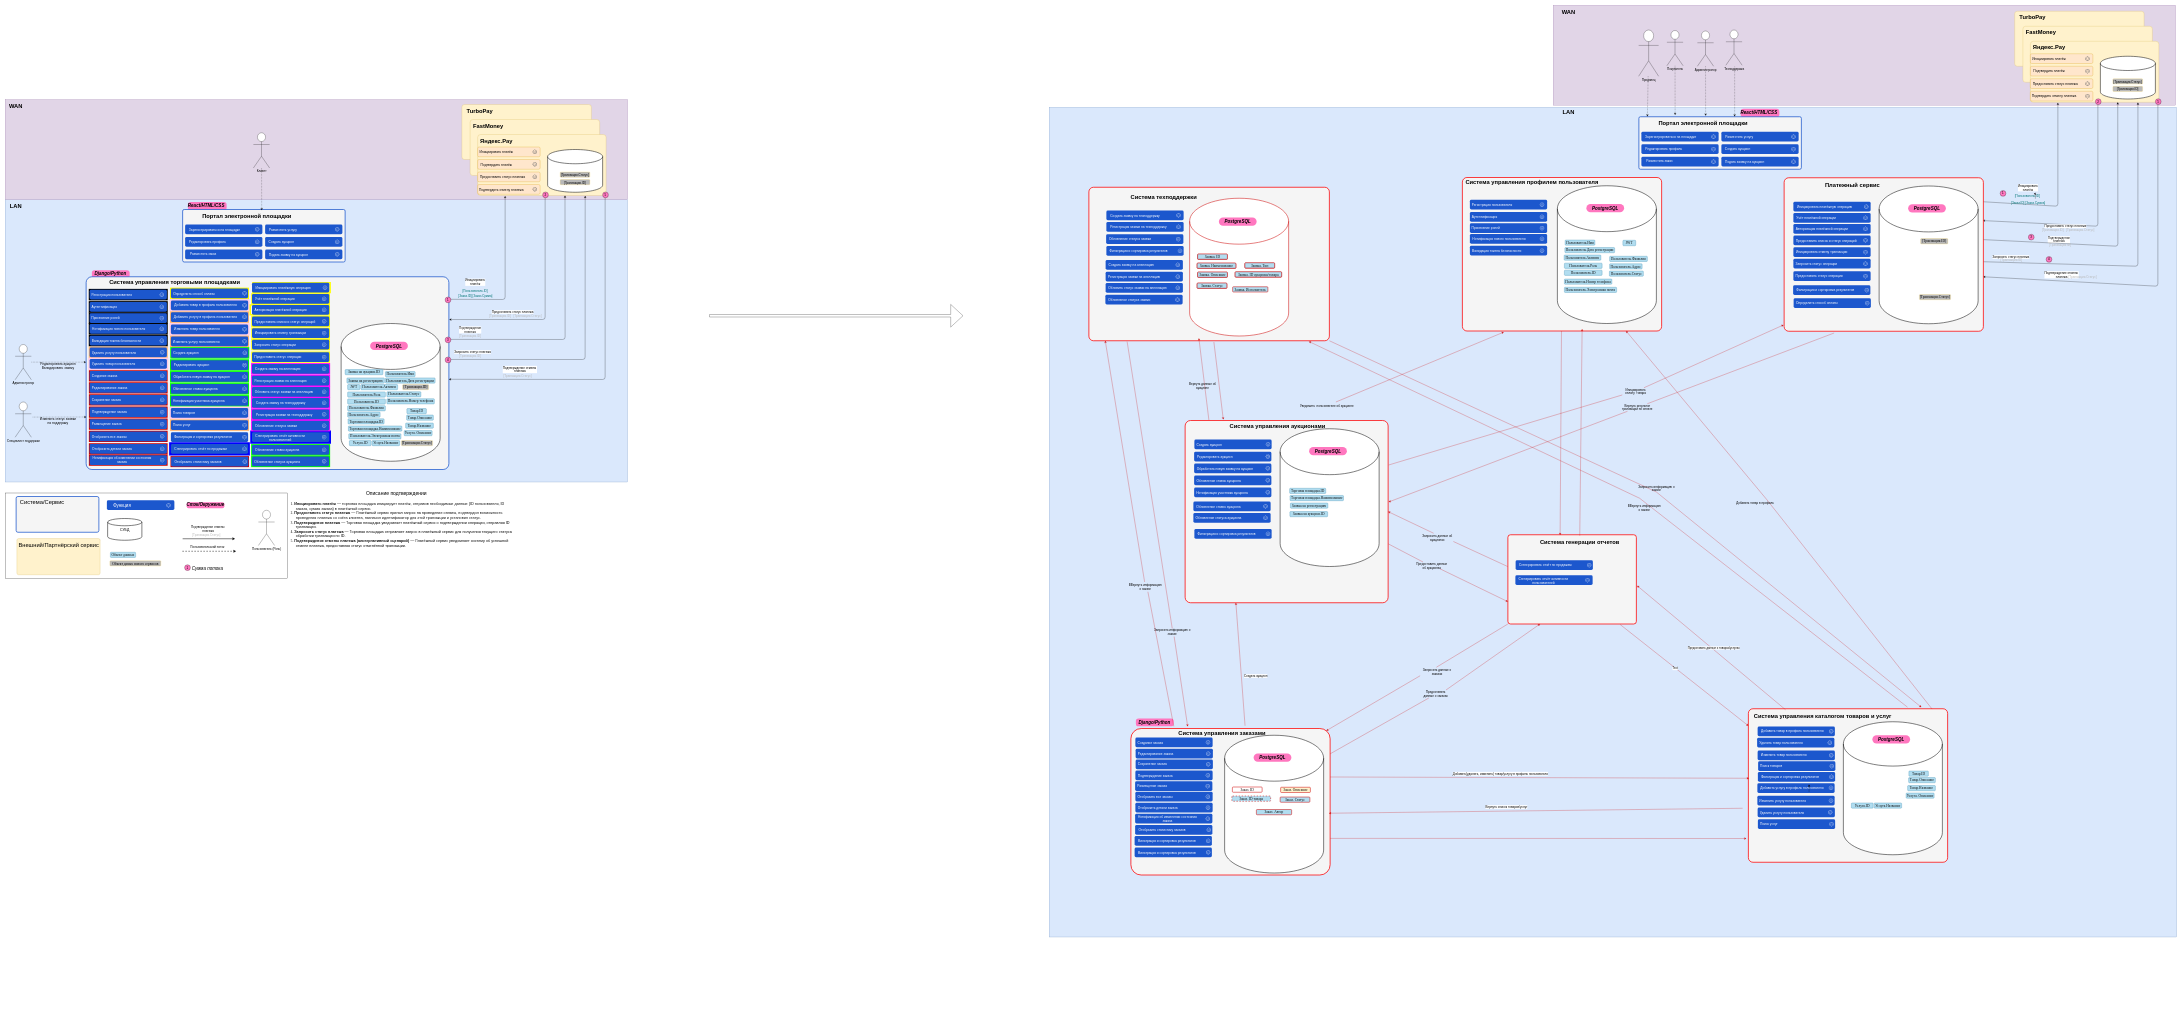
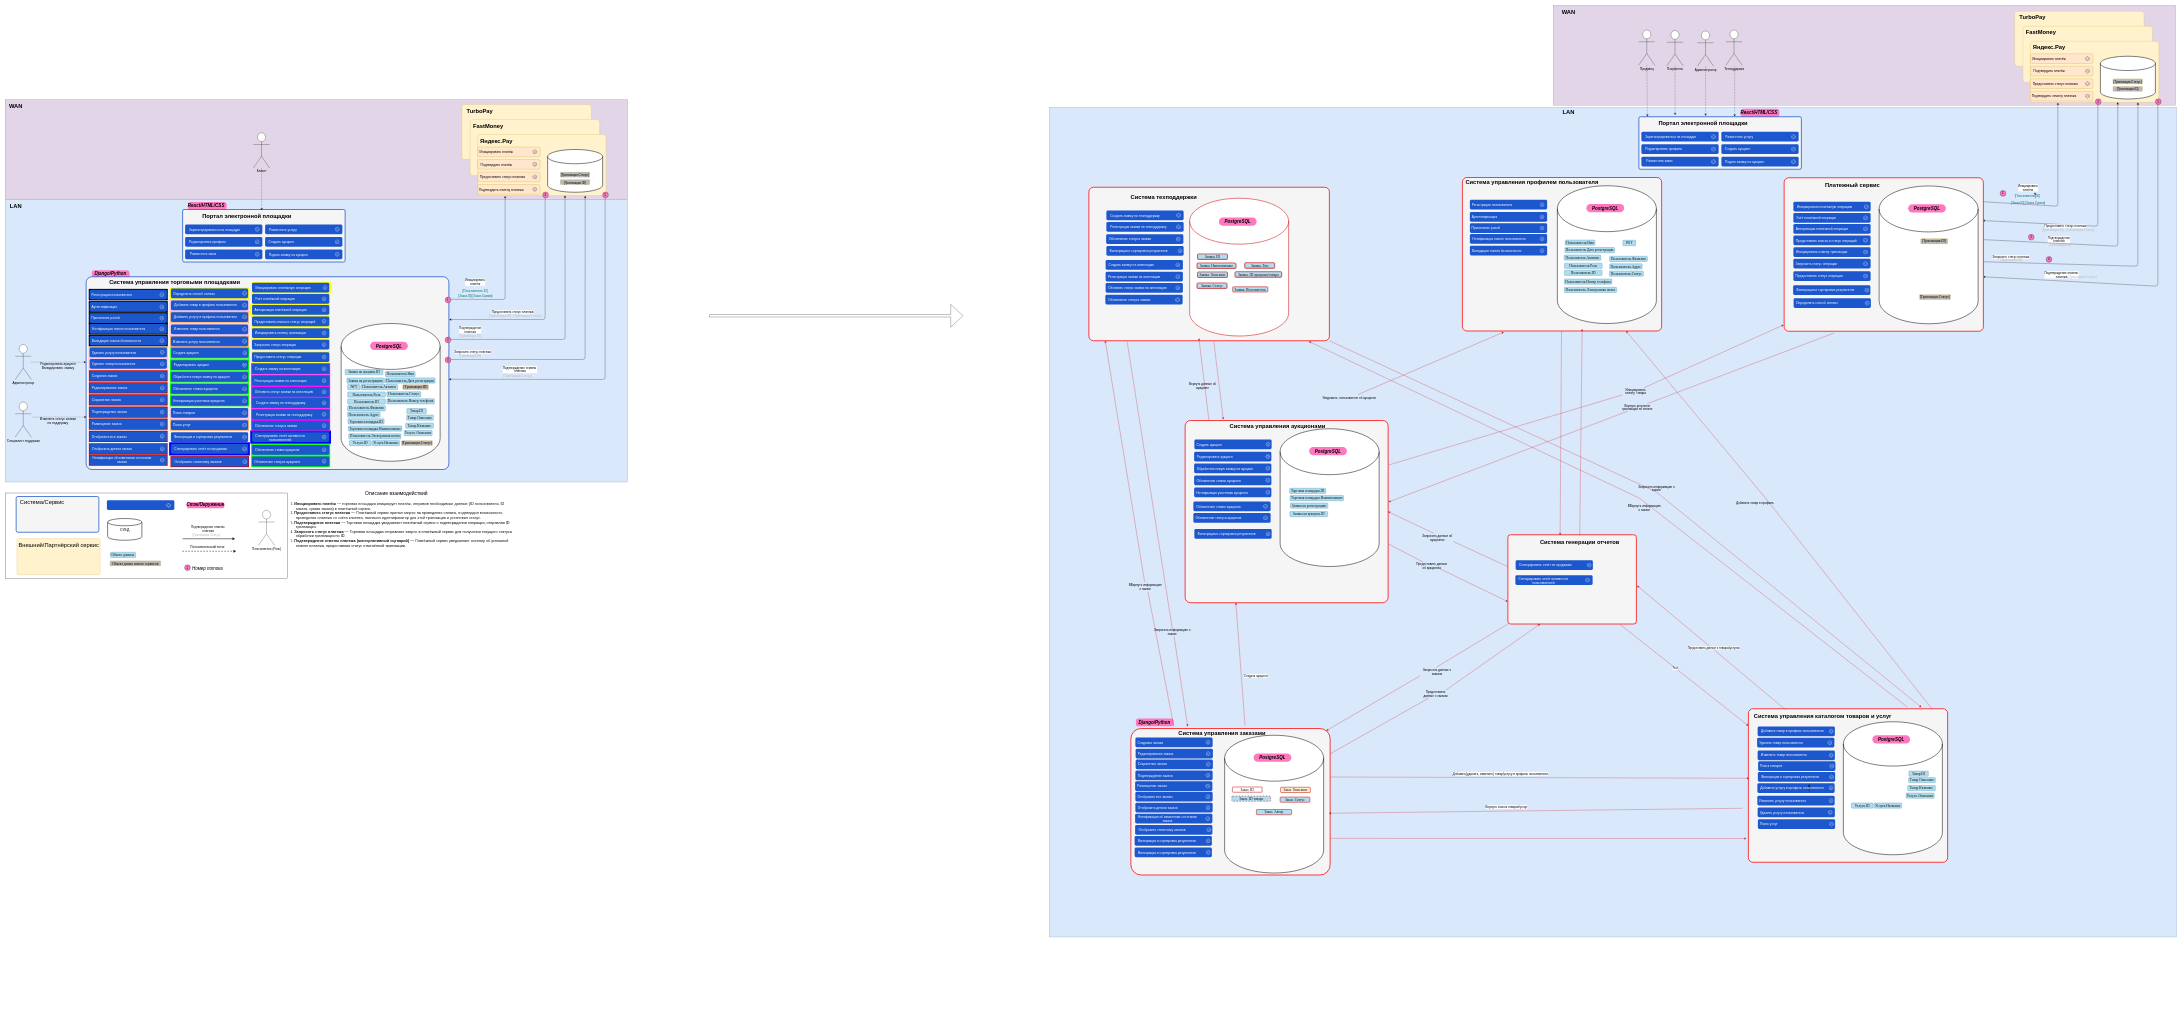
node "Продавец": size 20x46 -> 16x35
node "Уведомить пользователе об аукционе": moved (1327, 406) -> (1349, 398)
node "Описание подтверждении": label "Описание подтверждении" -> "Описание взаимодействий"
node "Функция": removed
node "Сумма потока": label "Сумма потока" -> "Номер потока"
